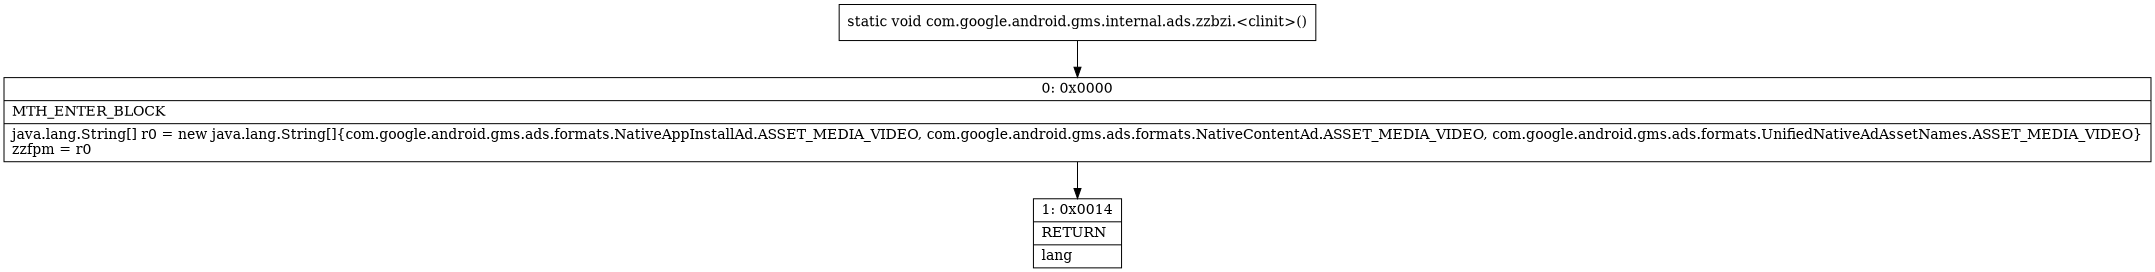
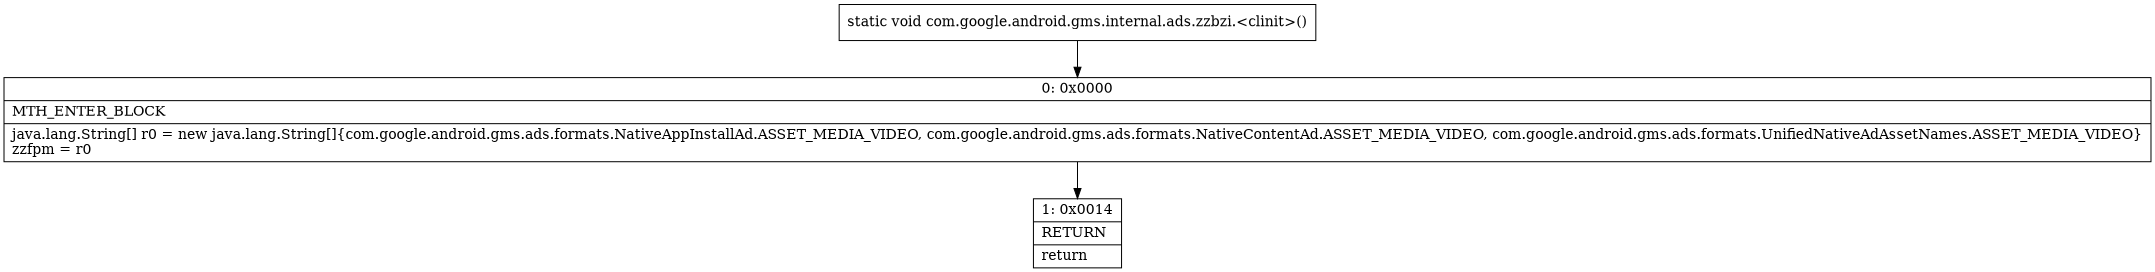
node "1: 0x0014": text "lang" -> "return"
